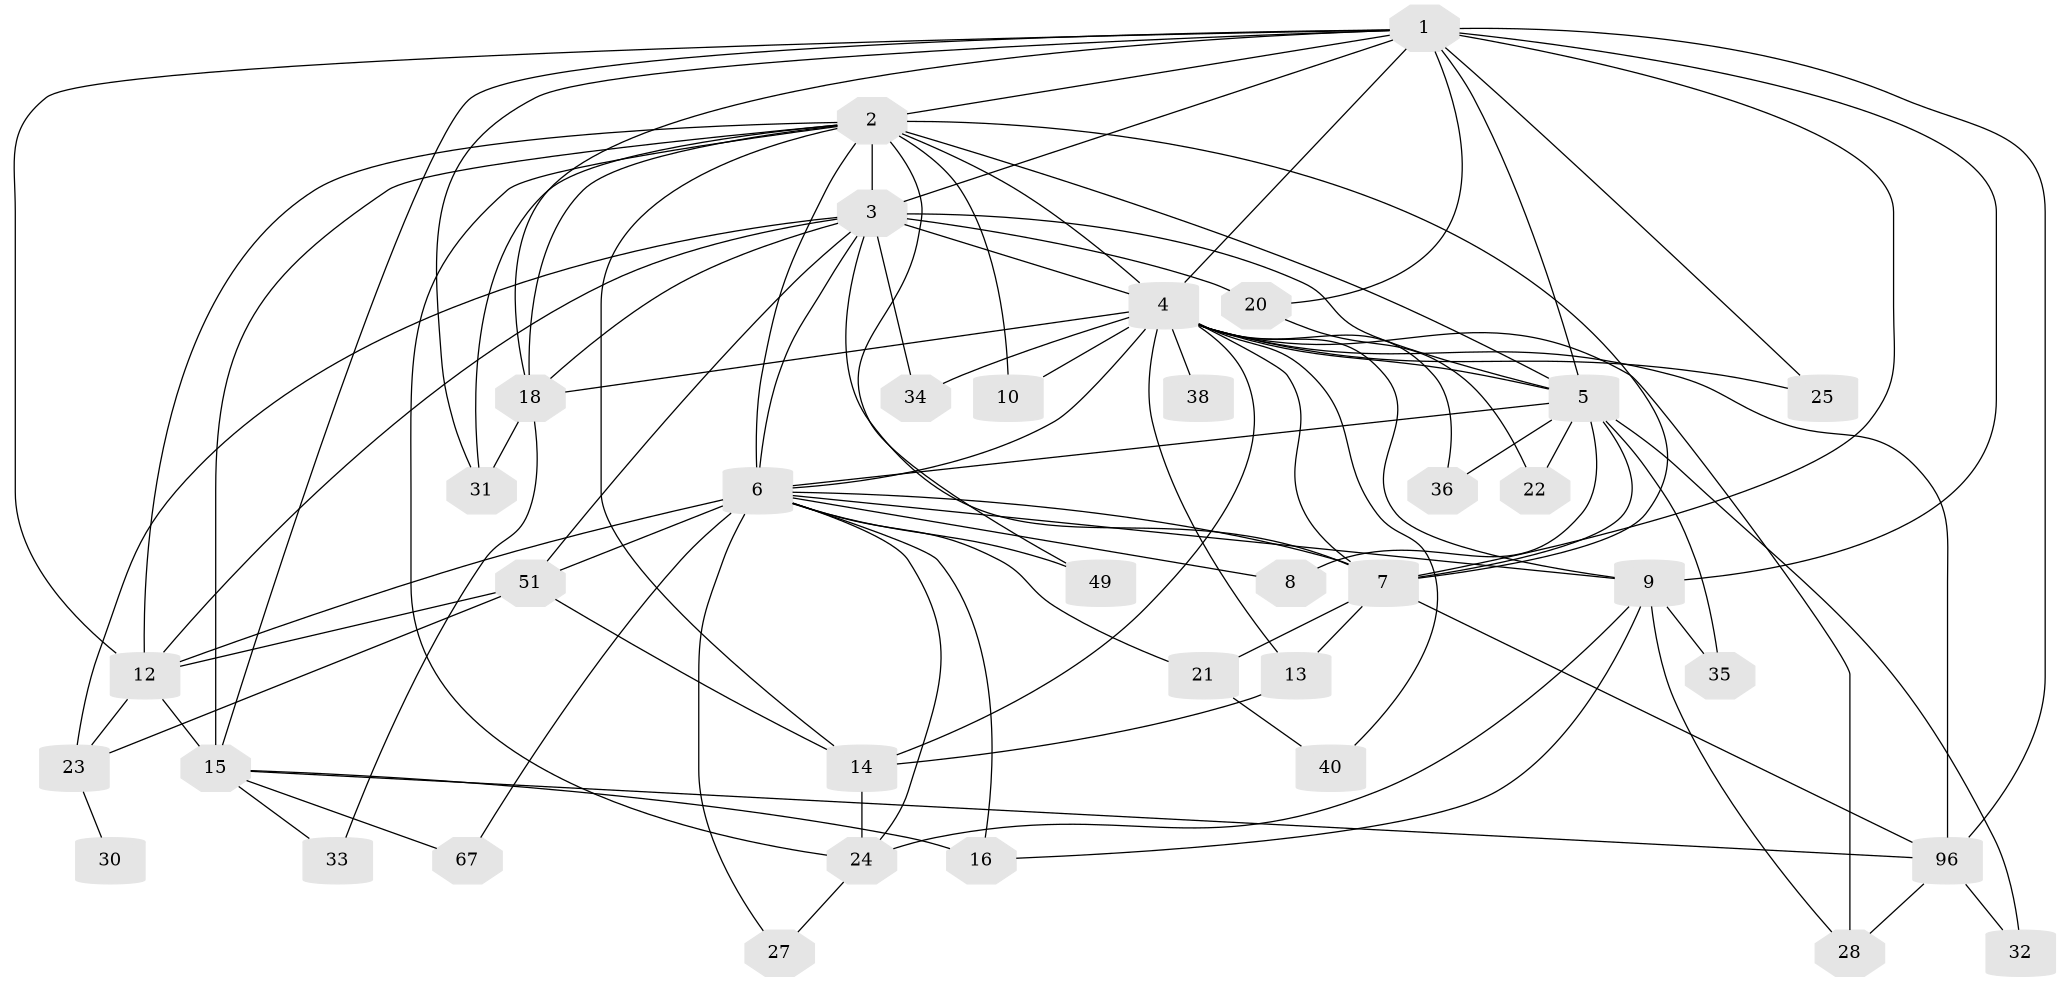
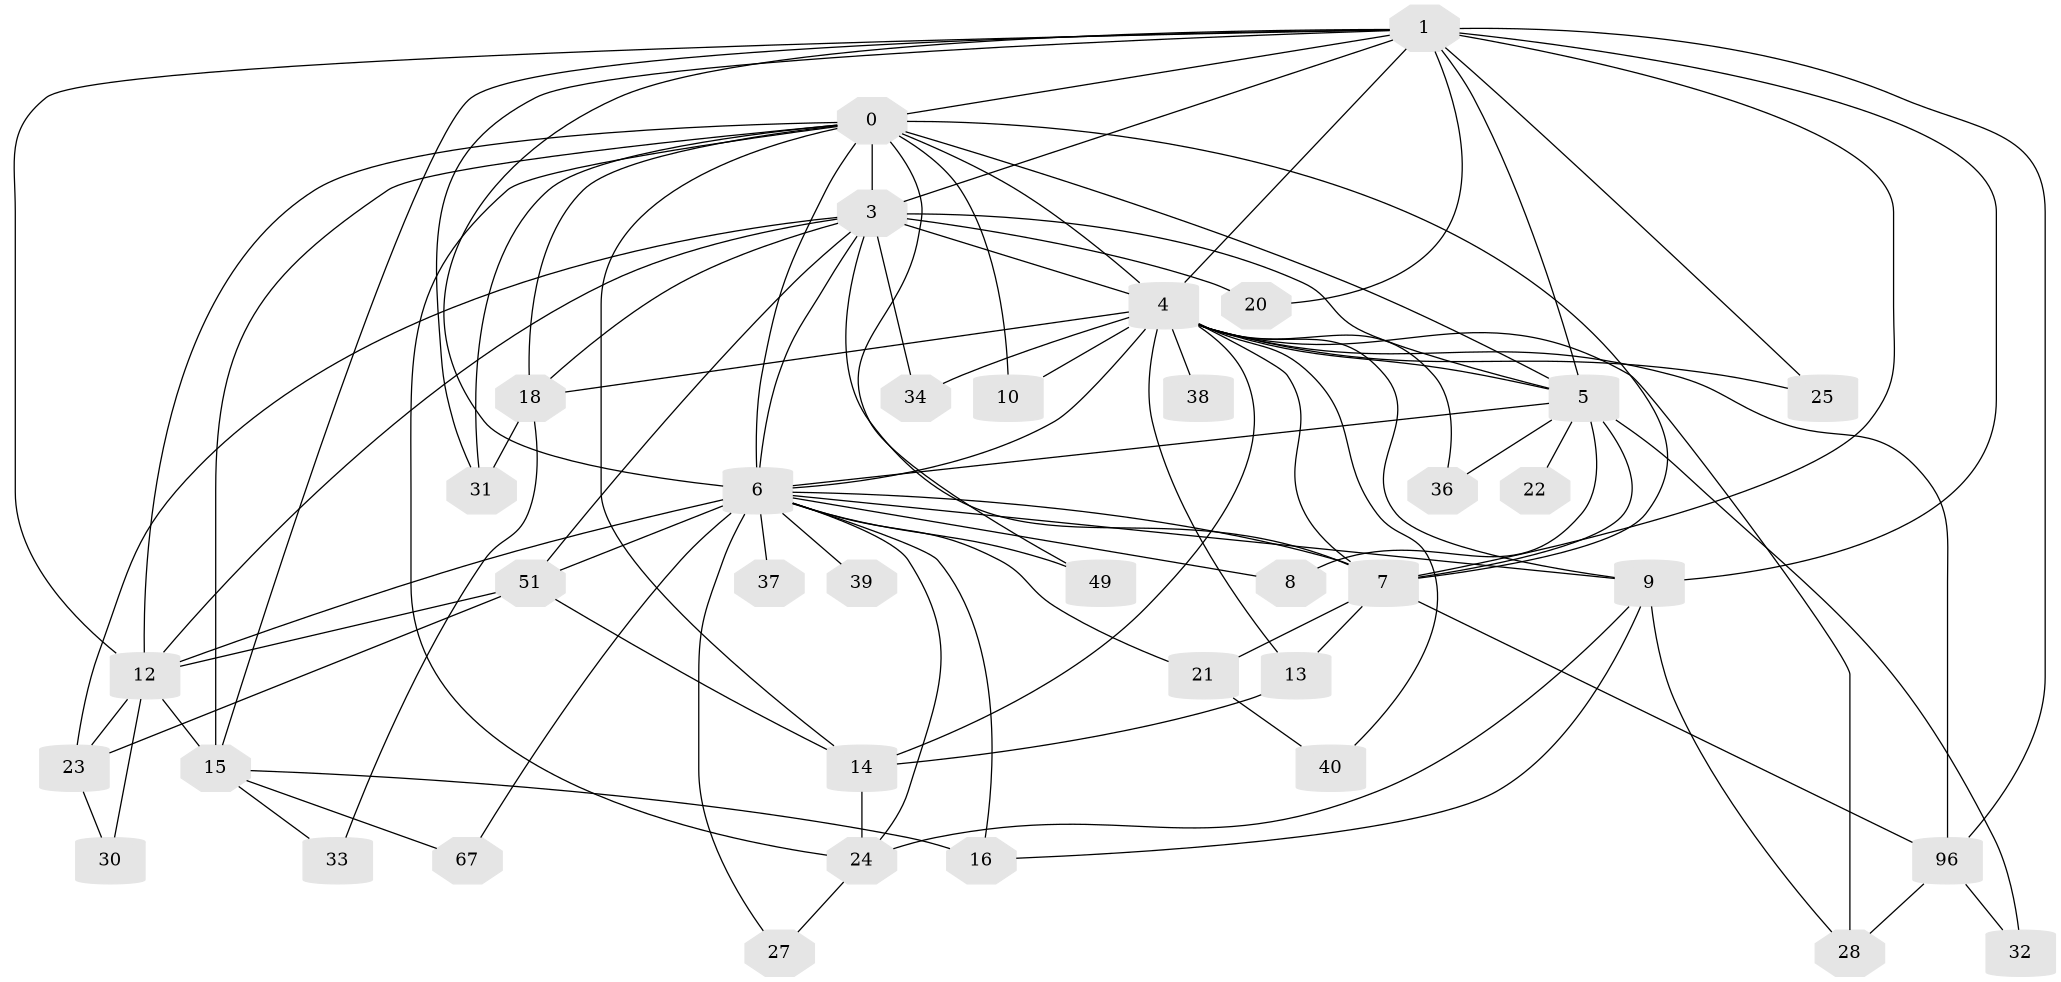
edge "1" -- "18": now "1" -- "6"
node "2": label "2" -> "0"
edge "20" -- "22": removed
node "37": added
node "39": added
node "35": removed
edge "12" -- "30": added
edge "15" -- "96": removed
